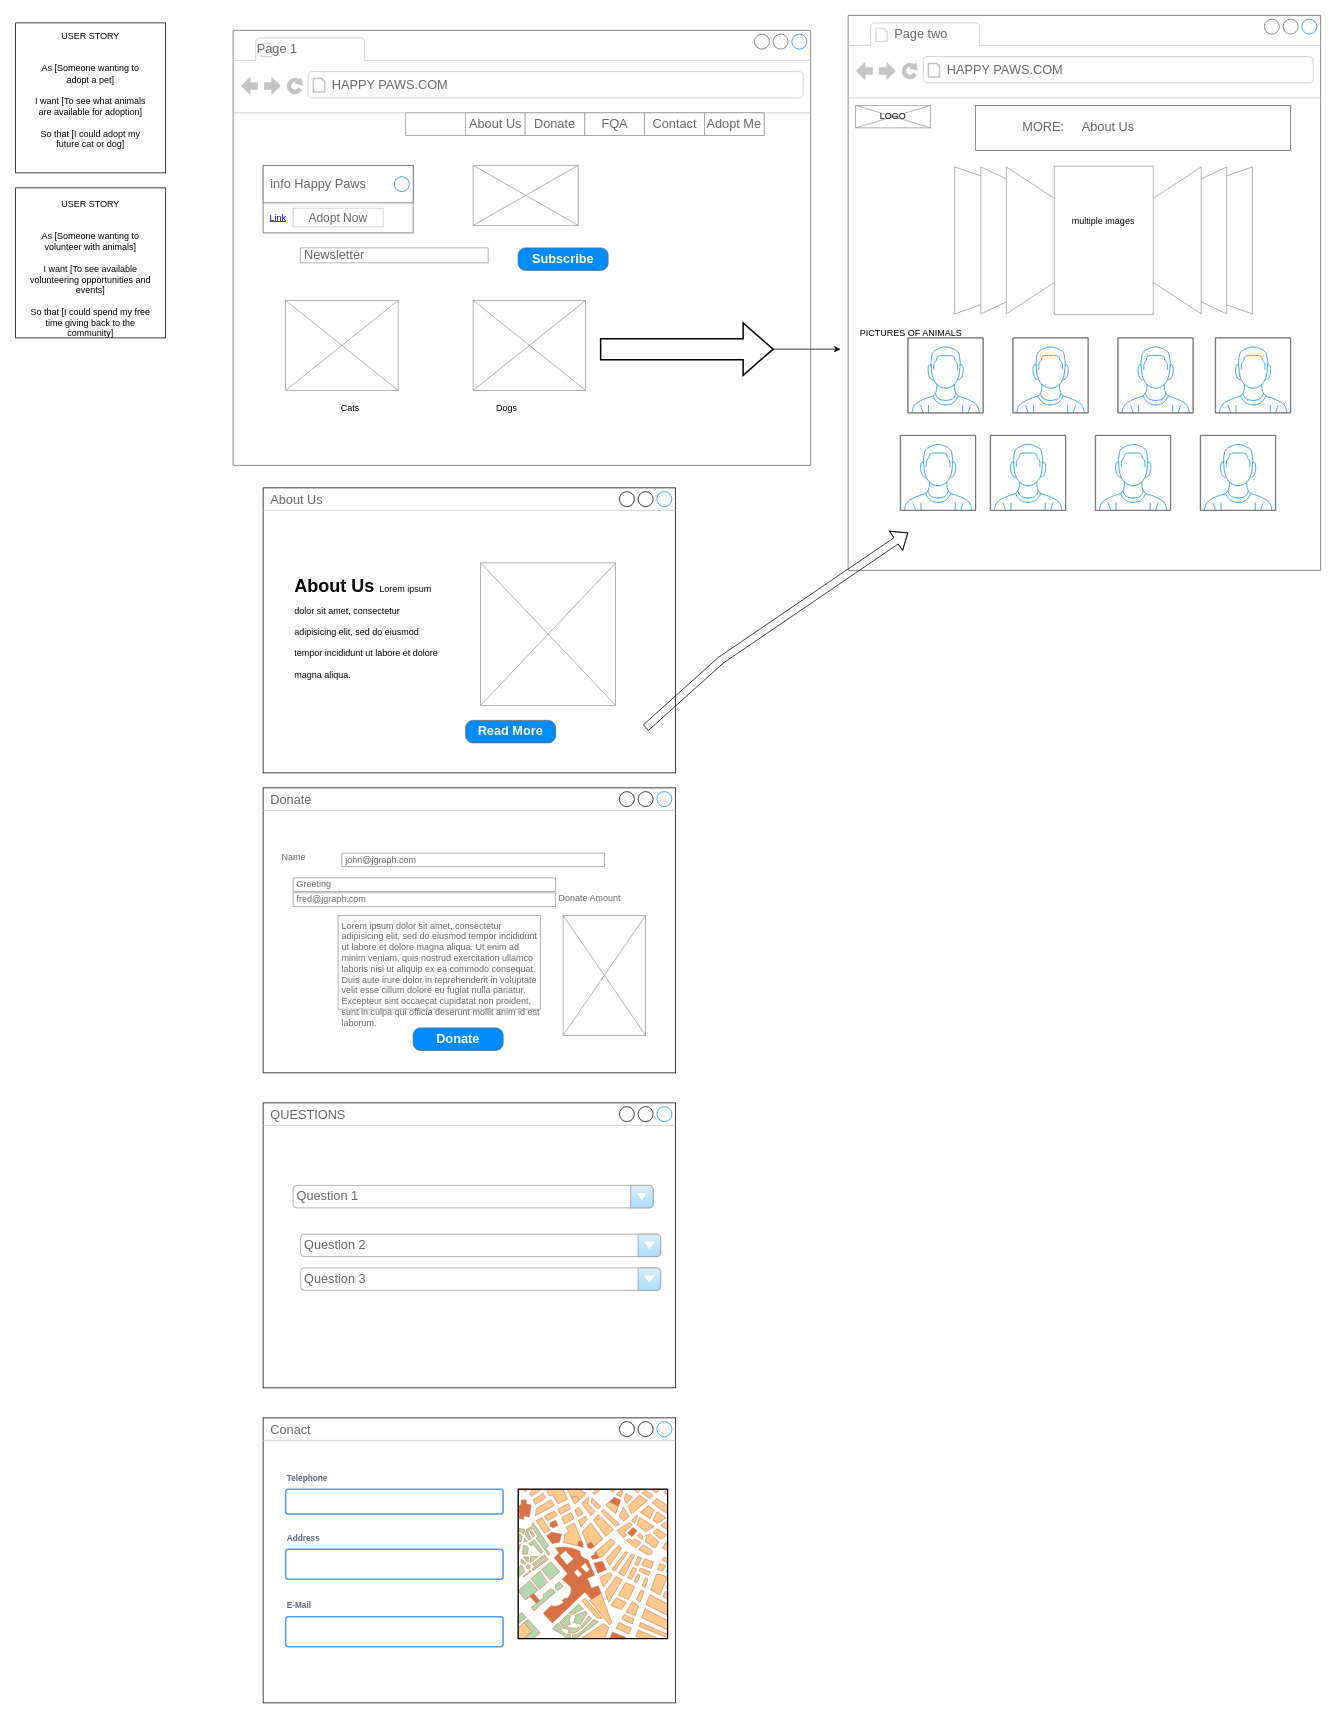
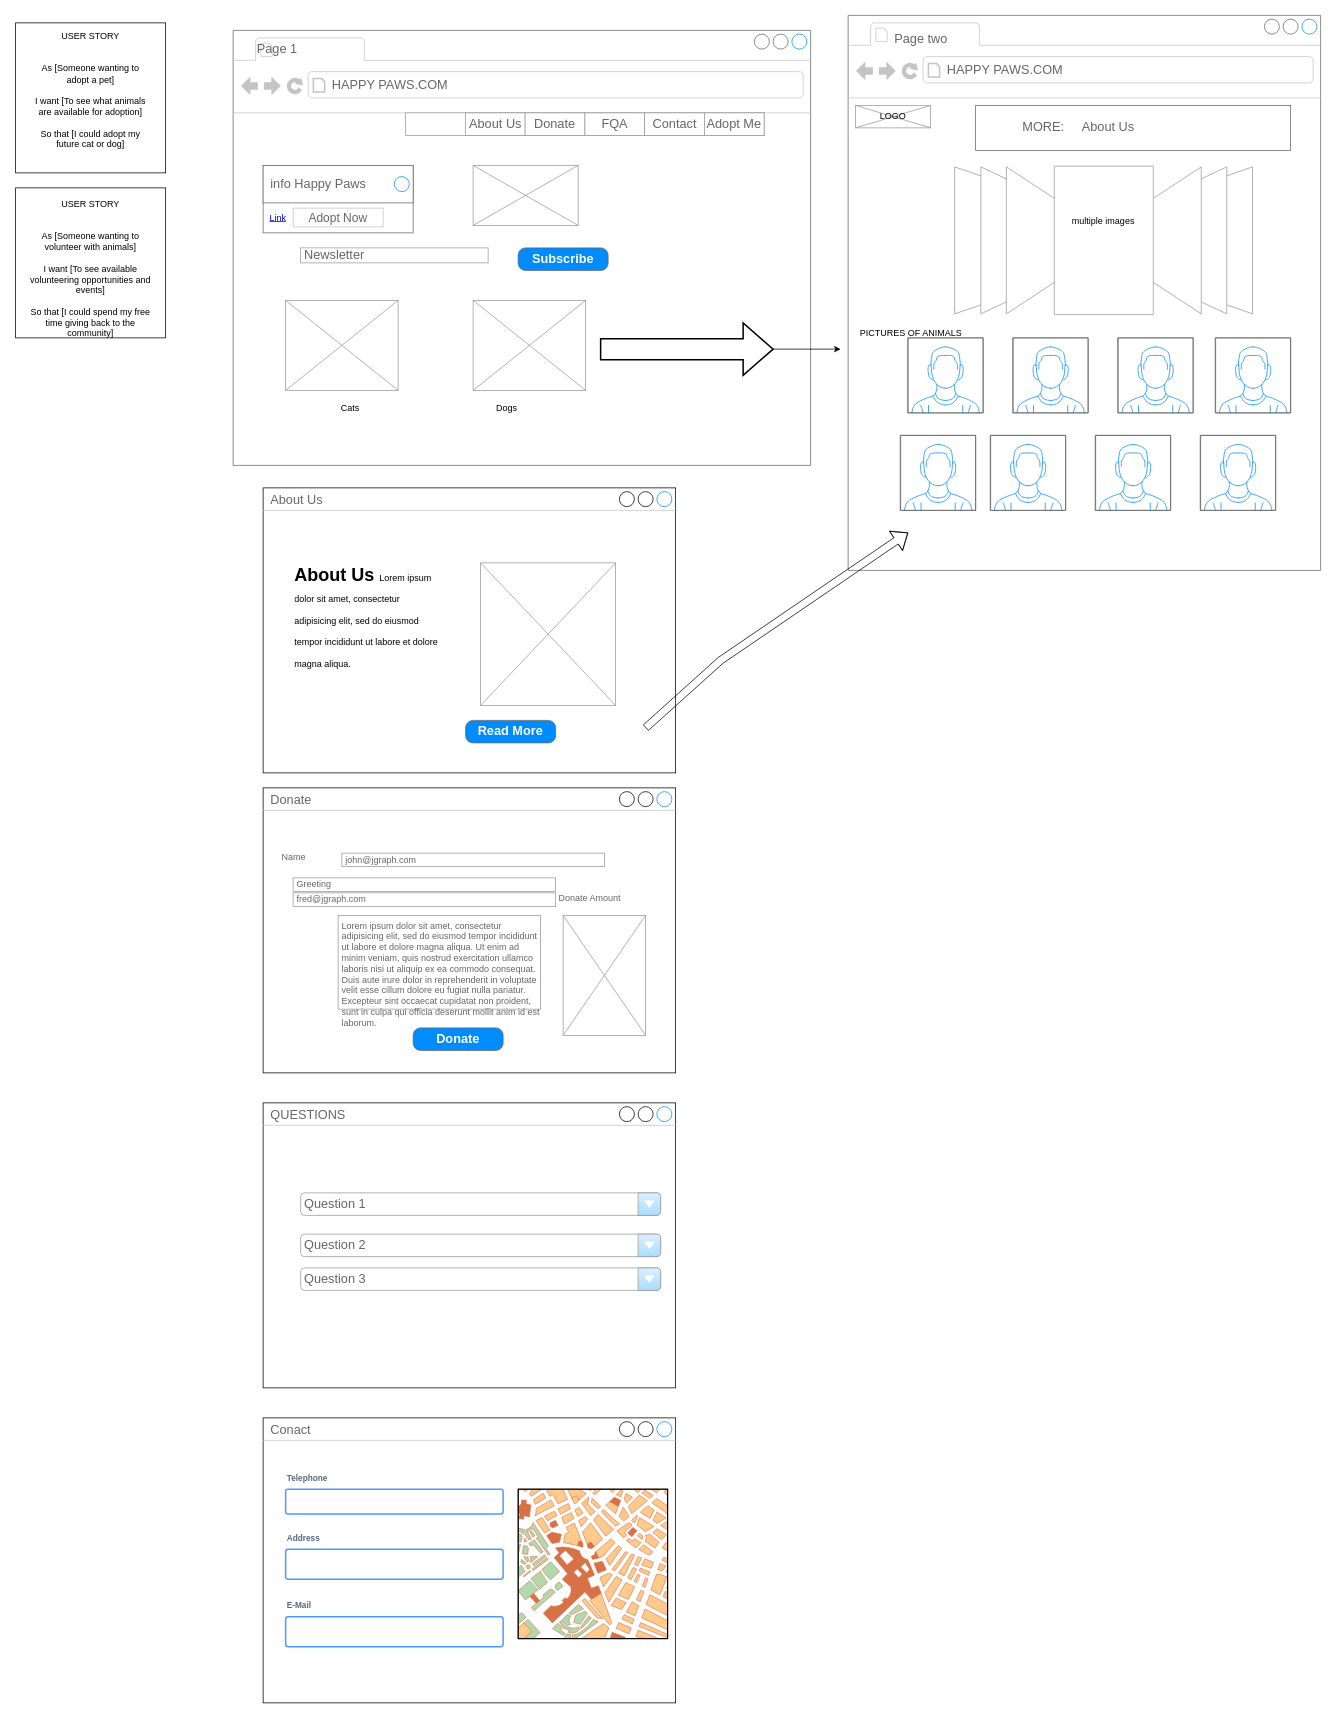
node "Page two": size 83x20 -> 83x30
node "About Us Lorem ipsum dolor sit amet, consectetur adipisicing elit, sed do eiusmod tempor incididunt ut labore et dolore magna aliqua.": moved (368, 645) -> (368, 634)
node "Question 1": moved (473, 1197) -> (480, 1204)
